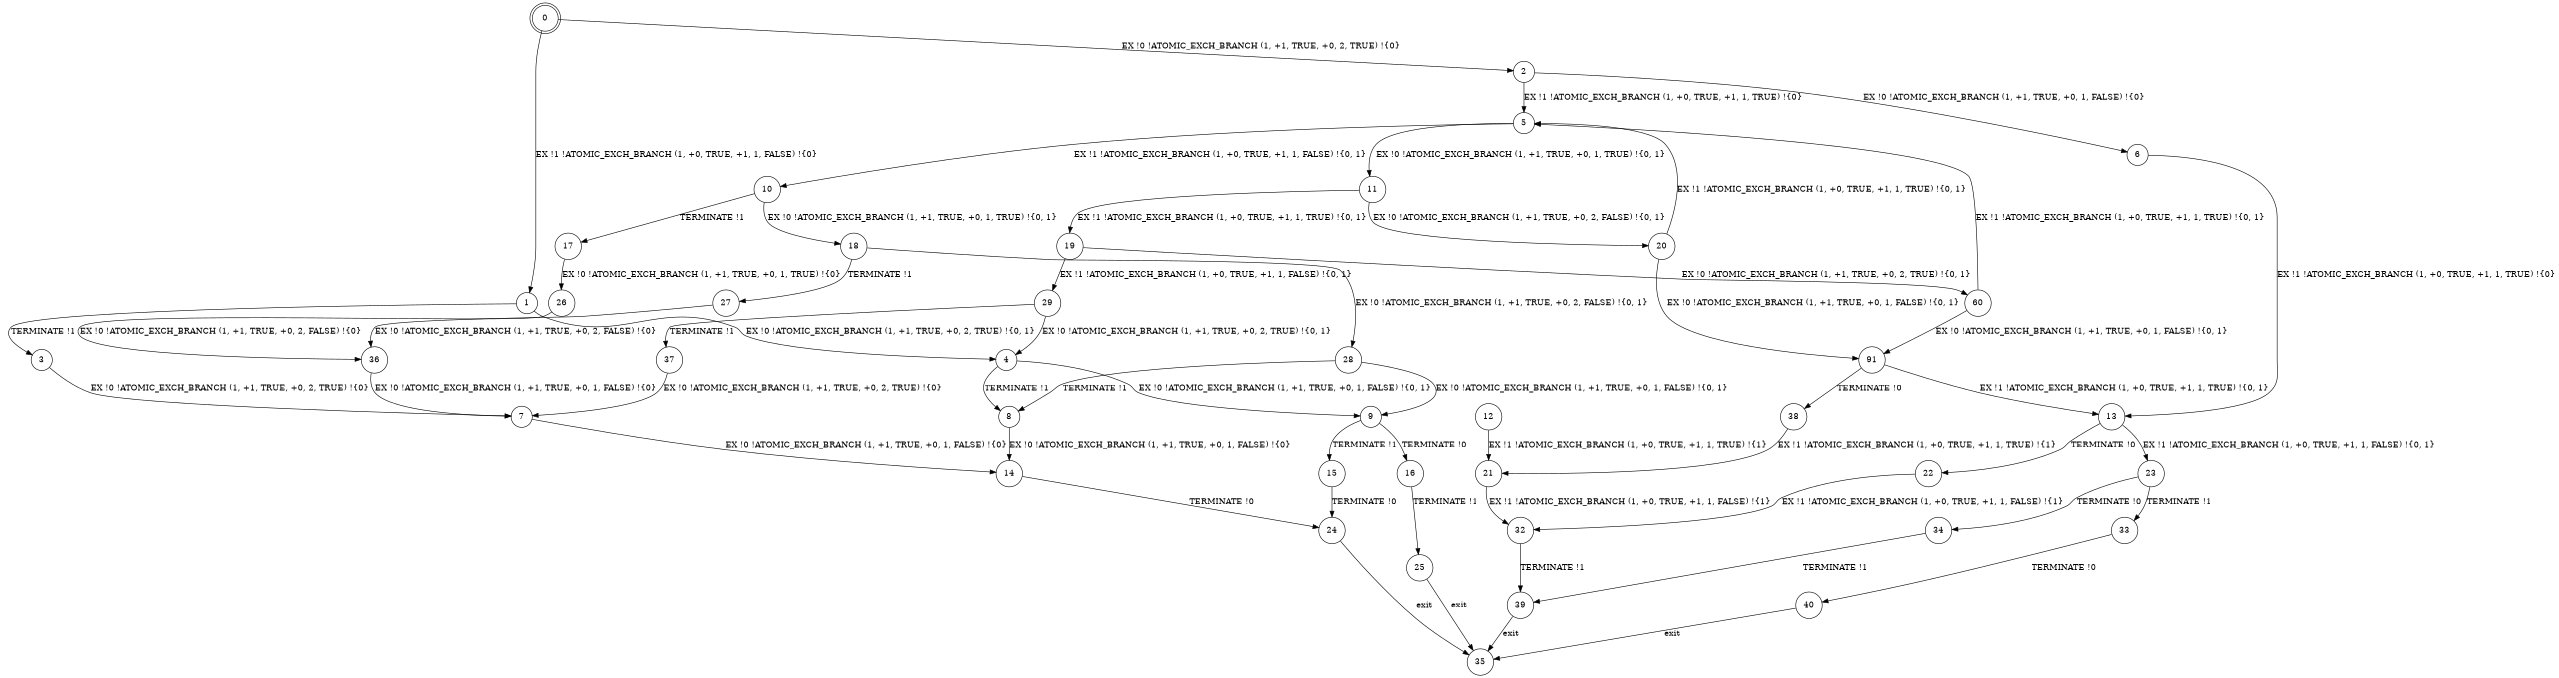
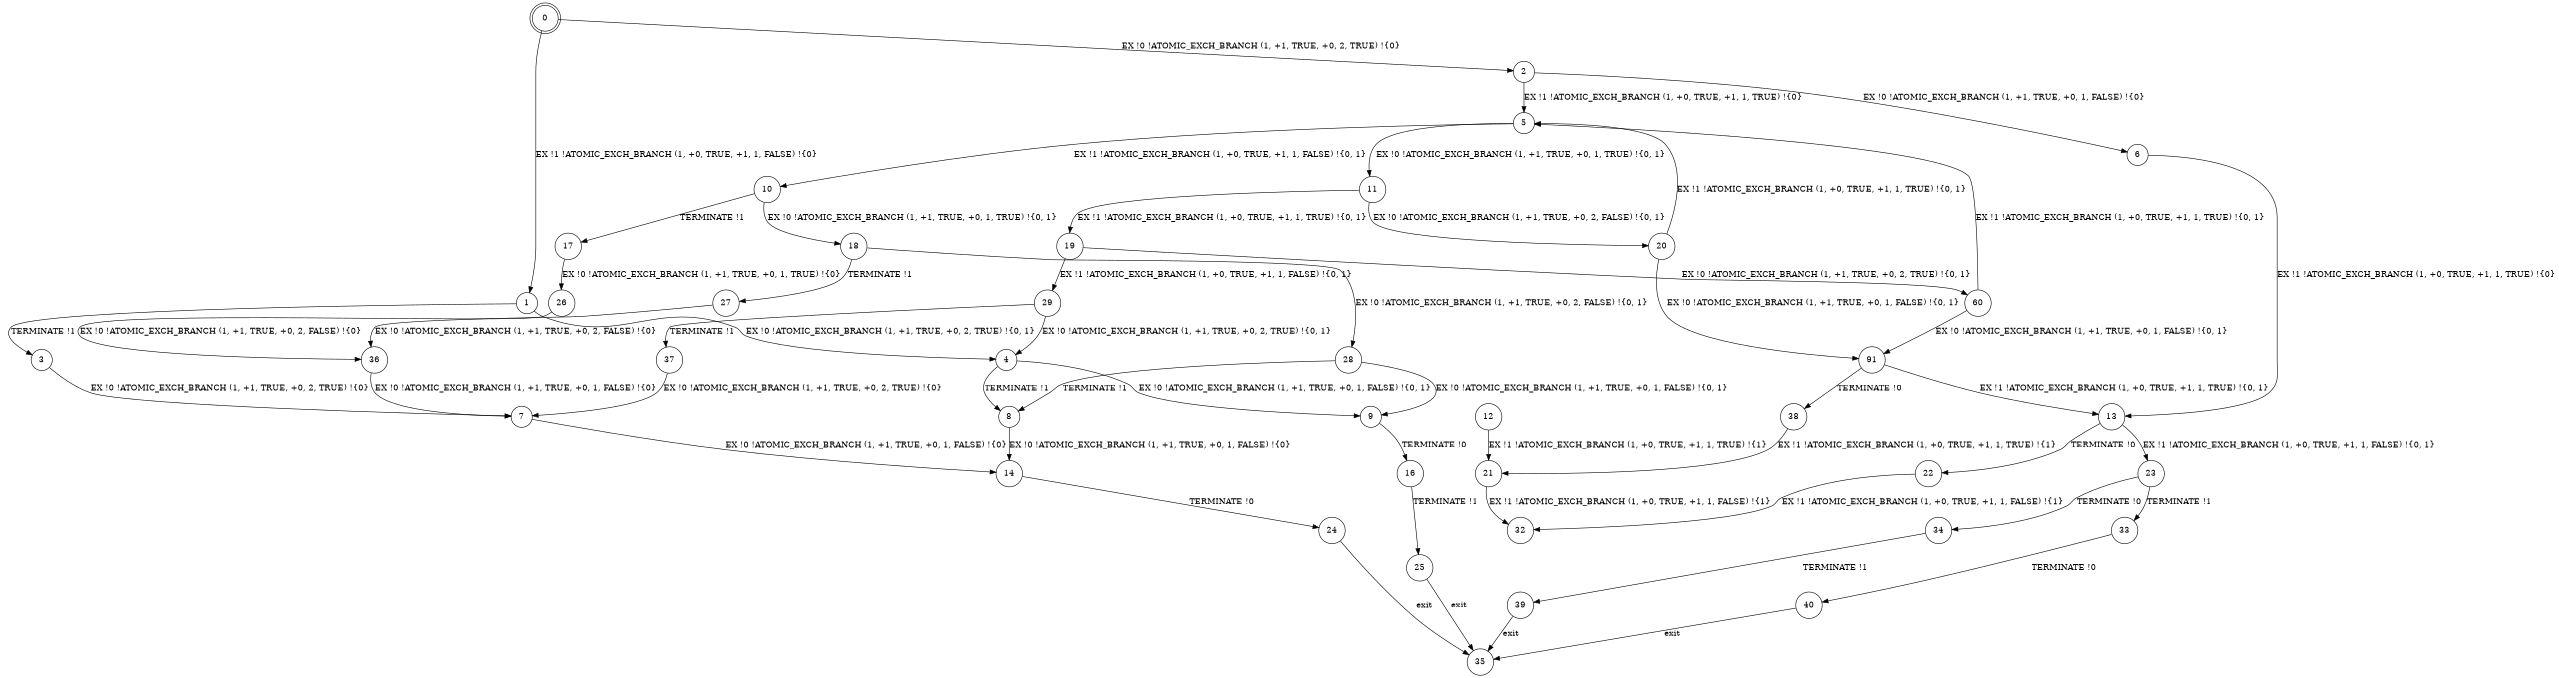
node "15": removed
edge "32" -> "39": removed, label "TERMINATE !1"
